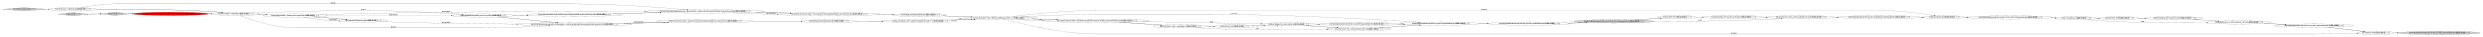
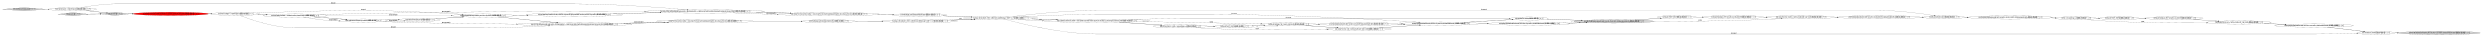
edge "final Path geoIpDir = createTempDir()@@@3@@@['0', '0', '1']" -> "final Path configDir = createTempDir()@@@4@@@['1', '1', '1']": now "final Path geoIpDir = createTempDir()@@@3@@@['0', '0', '1']" -> "testLazyLoading['1', '0', '0']"
node "city.execute(document)@@@22@@@['0', '0', '1']": added
node "copyDatabaseFiles(geoIpDir)@@@7@@@['1', '1', '1']": added
